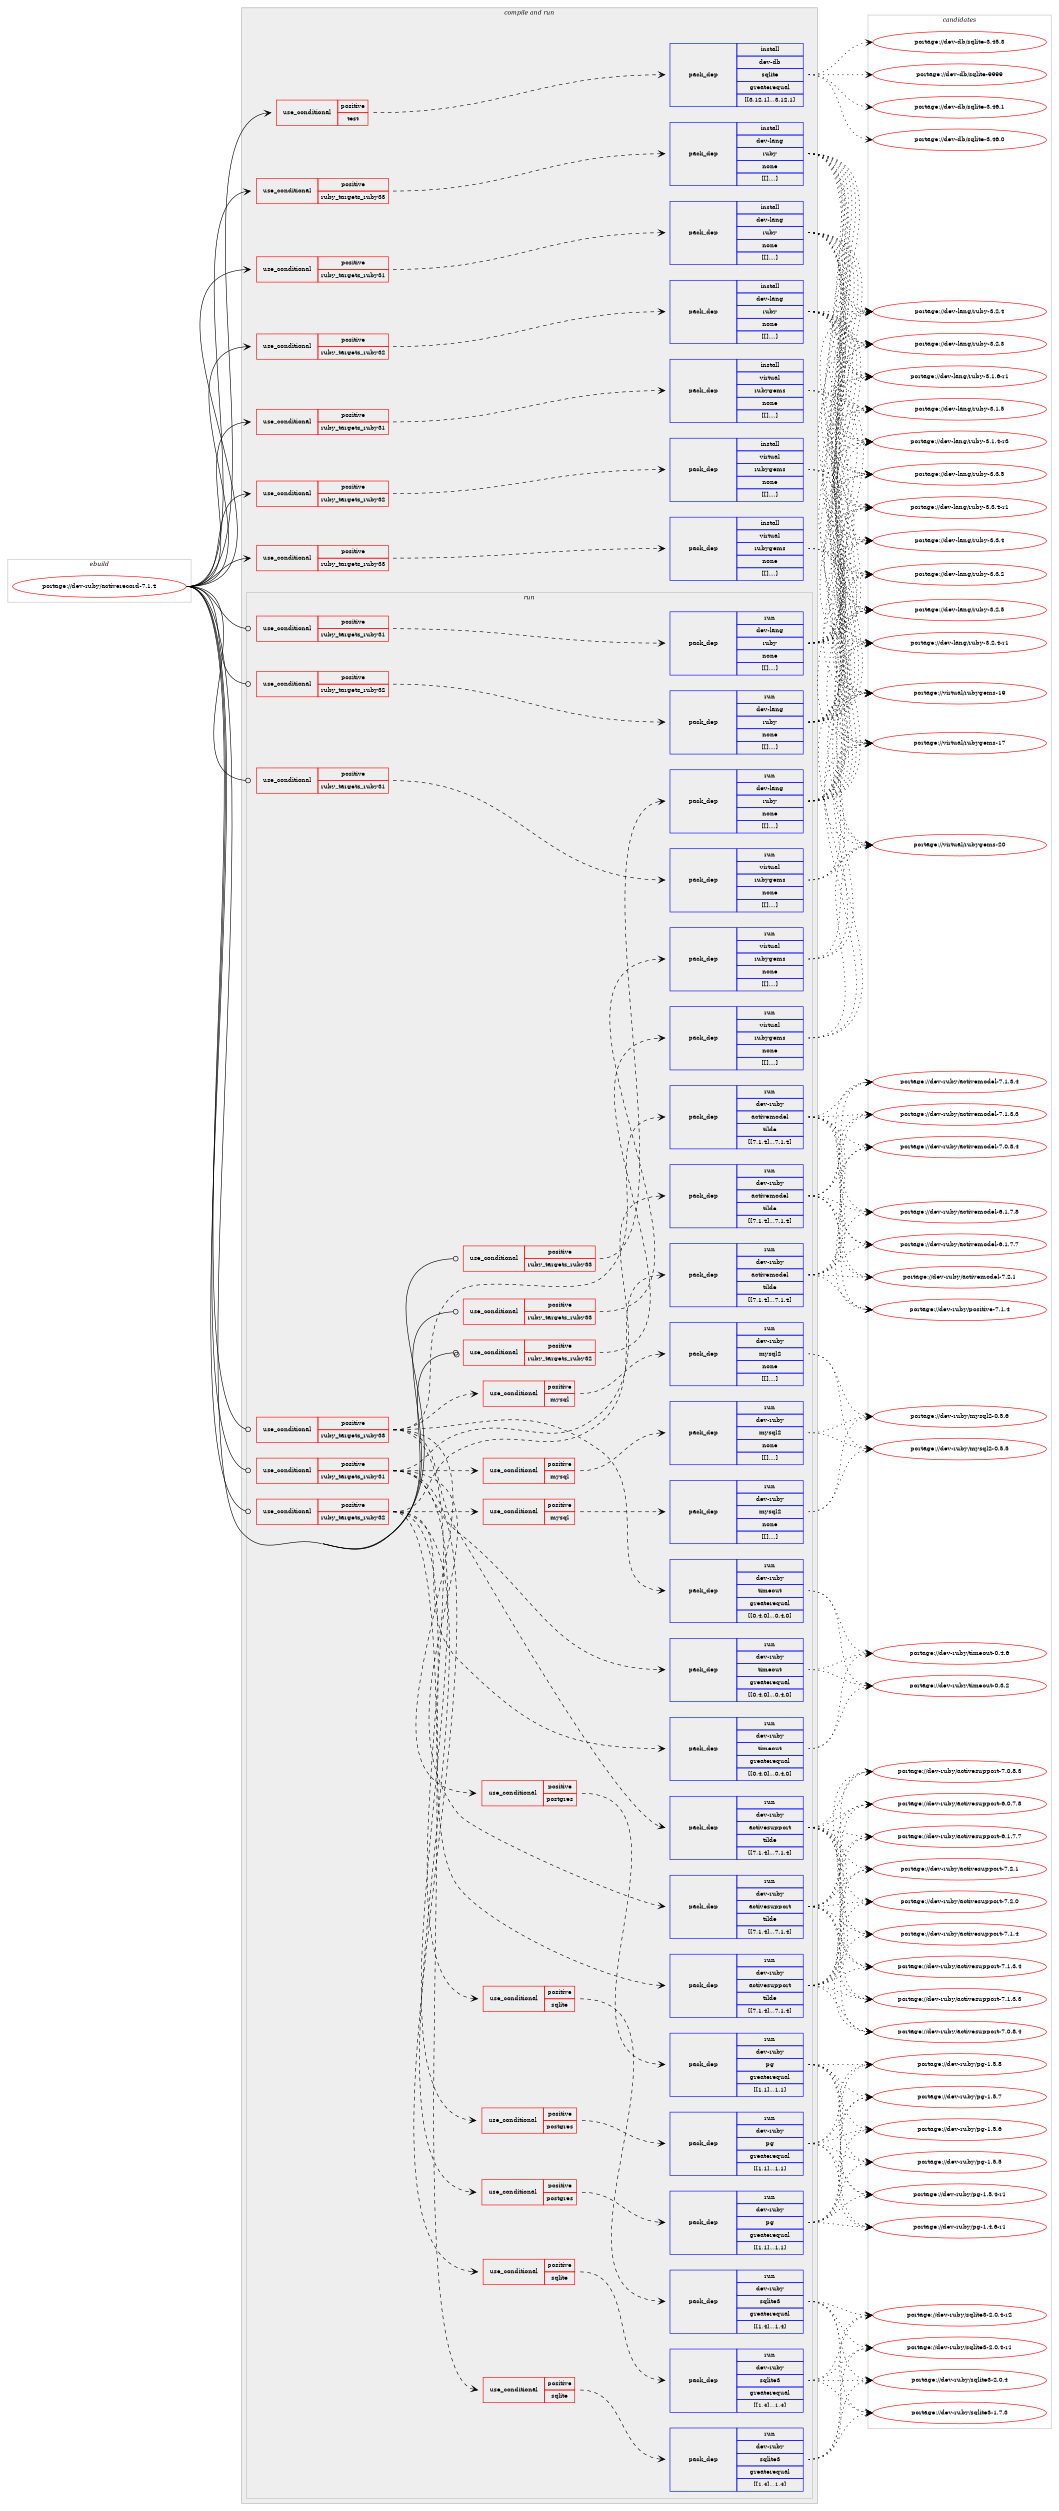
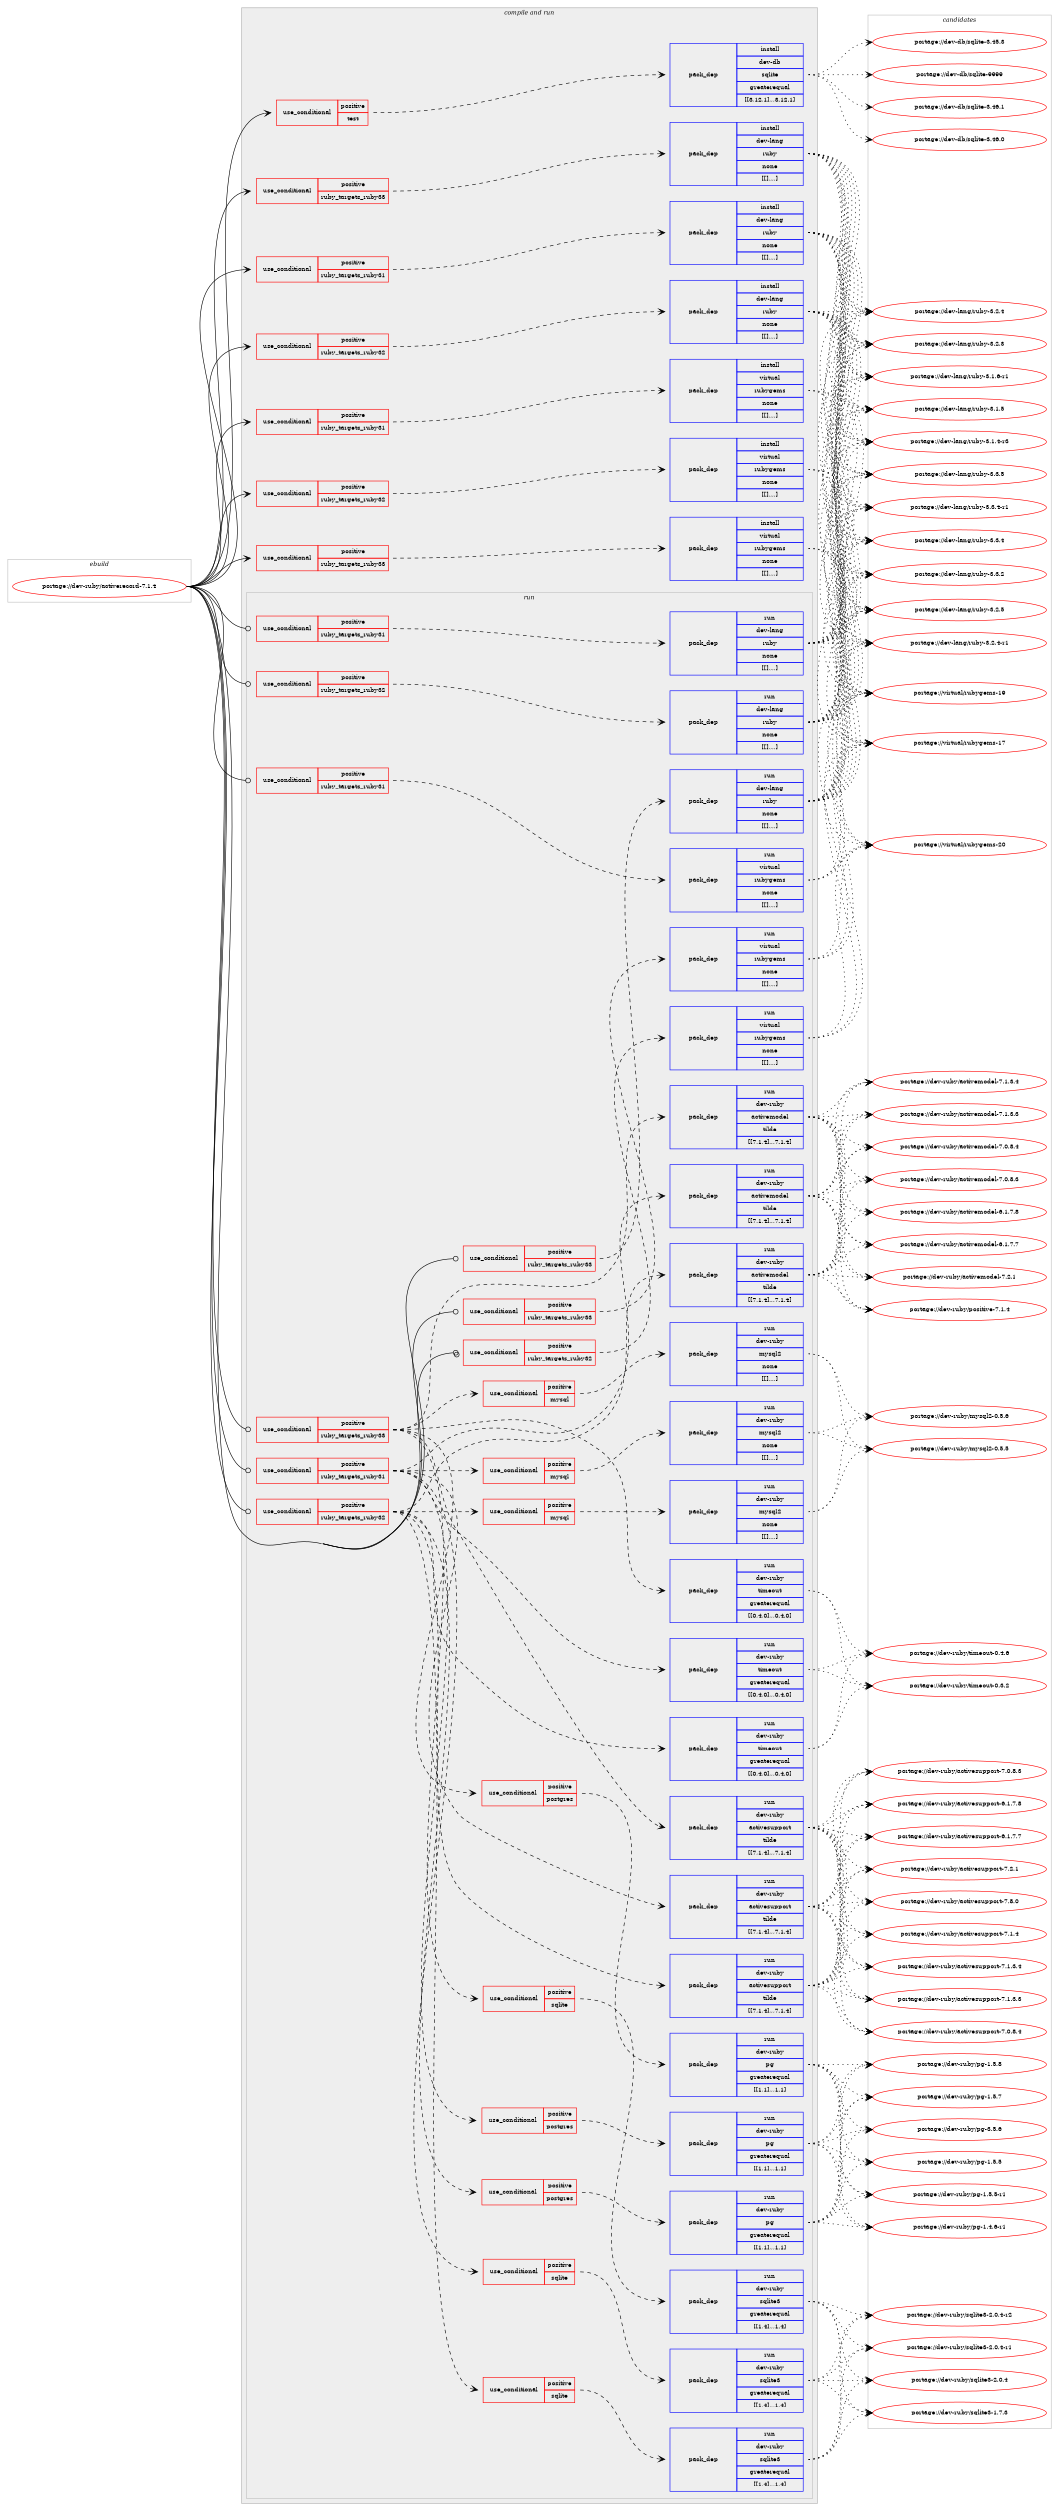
node "portage://dev-ruby/activemodel-7.0.8.3": added
node "portage://dev-ruby/activesupport-6.0.7.8": label "portage://dev-ruby/activesupport-6.0.7.8" -> "portage://dev-ruby/activesupport-6.1.7.8"
node "portage://dev-ruby/activesupport-7.2.0": label "portage://dev-ruby/activesupport-7.2.0" -> "portage://dev-ruby/activesupport-7.8.0"
node "portage://dev-ruby/pg-1.5.6": label "portage://dev-ruby/pg-1.5.6" -> "portage://dev-ruby/pg-3.5.6"
node "portage://dev-ruby/pg-1.5.4-r1": label "portage://dev-ruby/pg-1.5.4-r1" -> "portage://dev-ruby/pg-1.5.5-r1"
